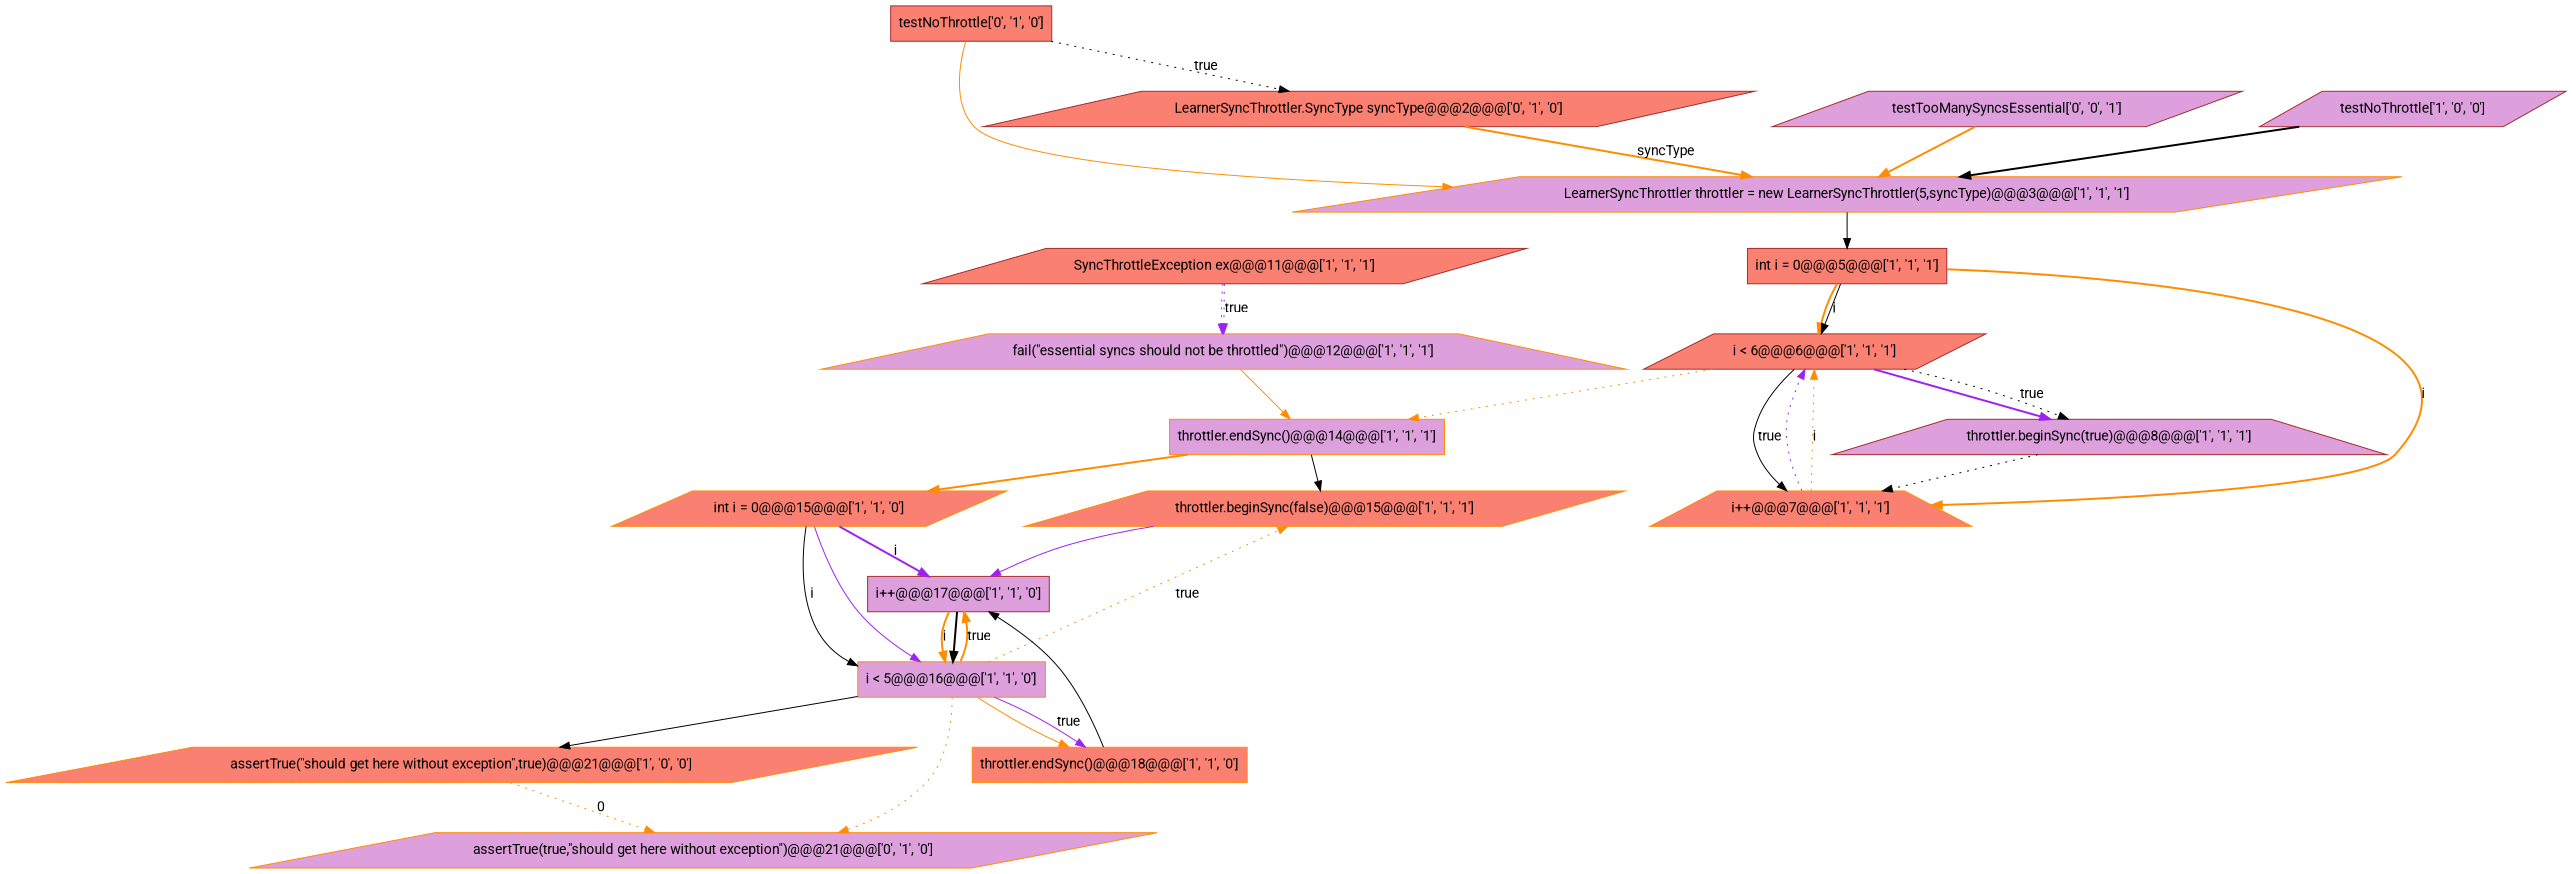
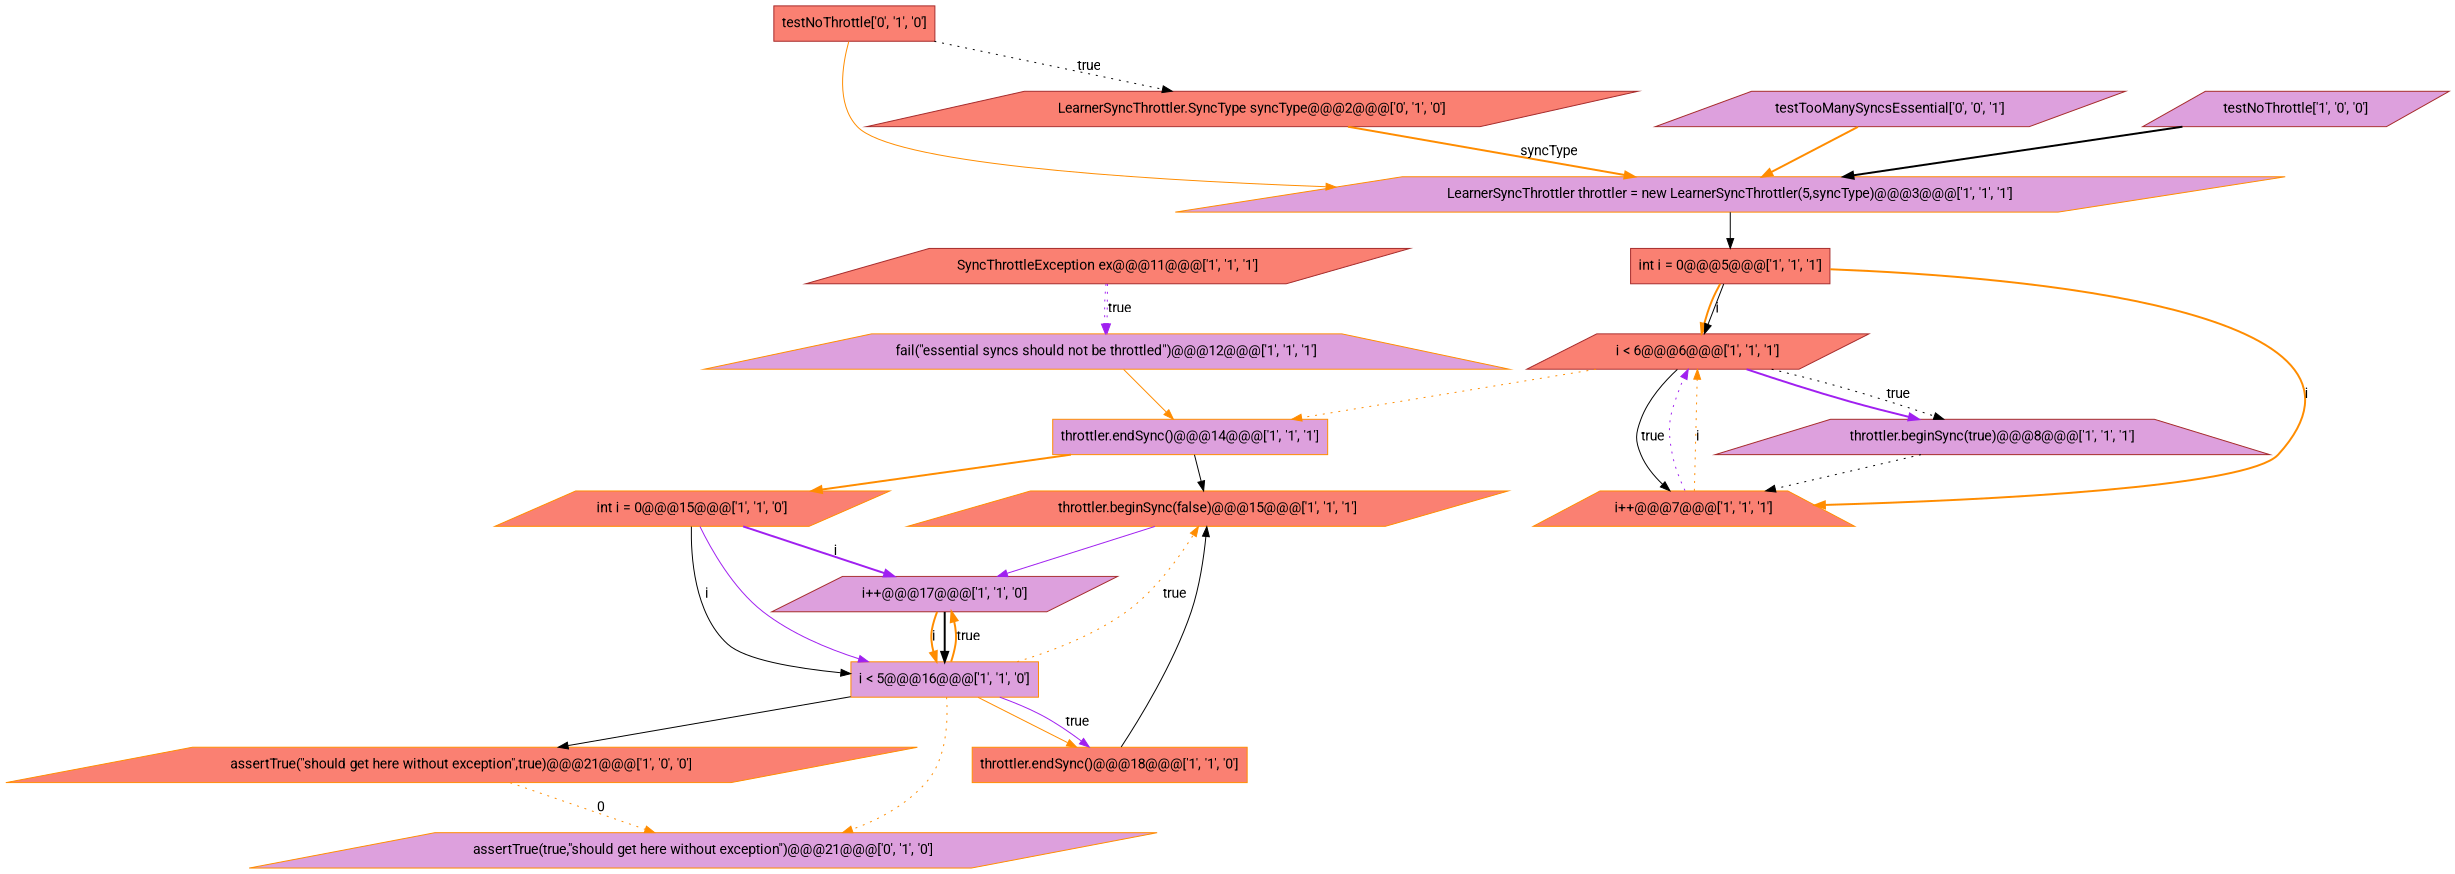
node "i++@@@17@@@['1', '1', '0']": shape box -> parallelogram
edge "throttler.endSync()@@@18@@@['1', '1', '0']" -> "i++@@@17@@@['1', '1', '0']": now "throttler.endSync()@@@18@@@['1', '1', '0']" -> "throttler.beginSync(false)@@@15@@@['1', '1', '1']"
